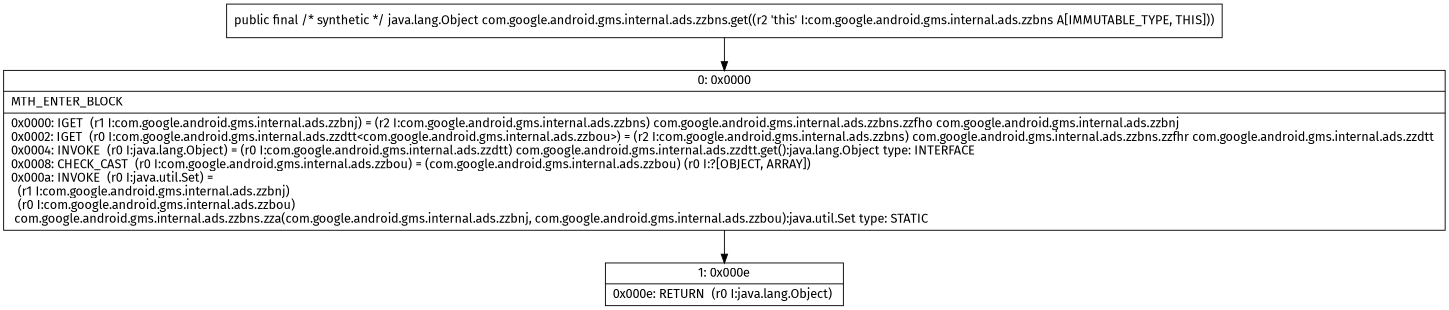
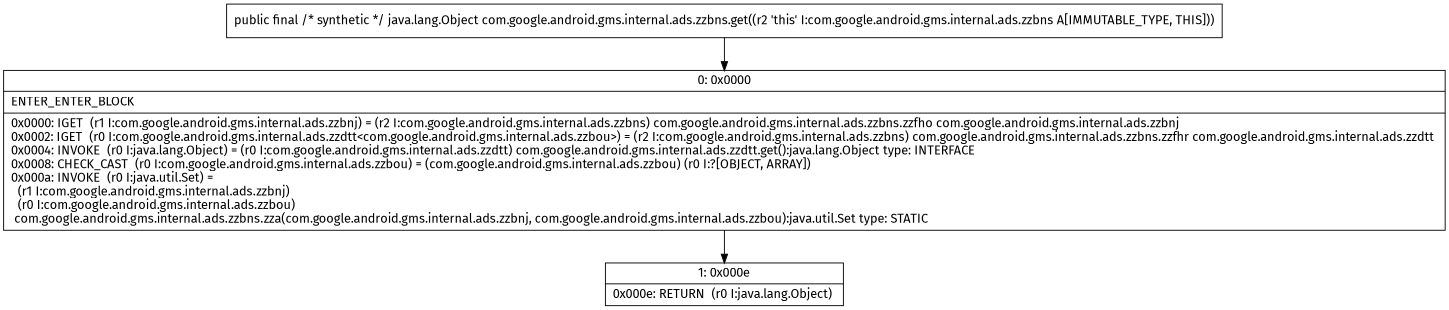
node "0: 0x0000": text "MTH_ENTER_BLOCK" -> "ENTER_ENTER_BLOCK"
